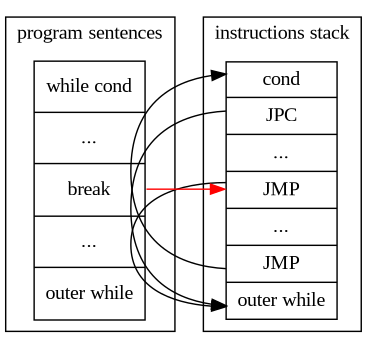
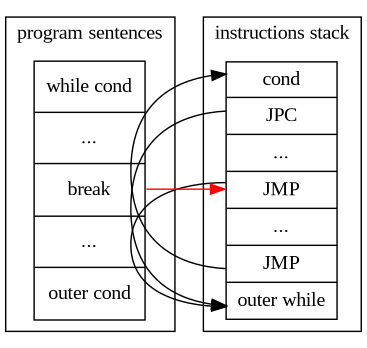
node "while cond": text "outer while" -> "outer cond"
